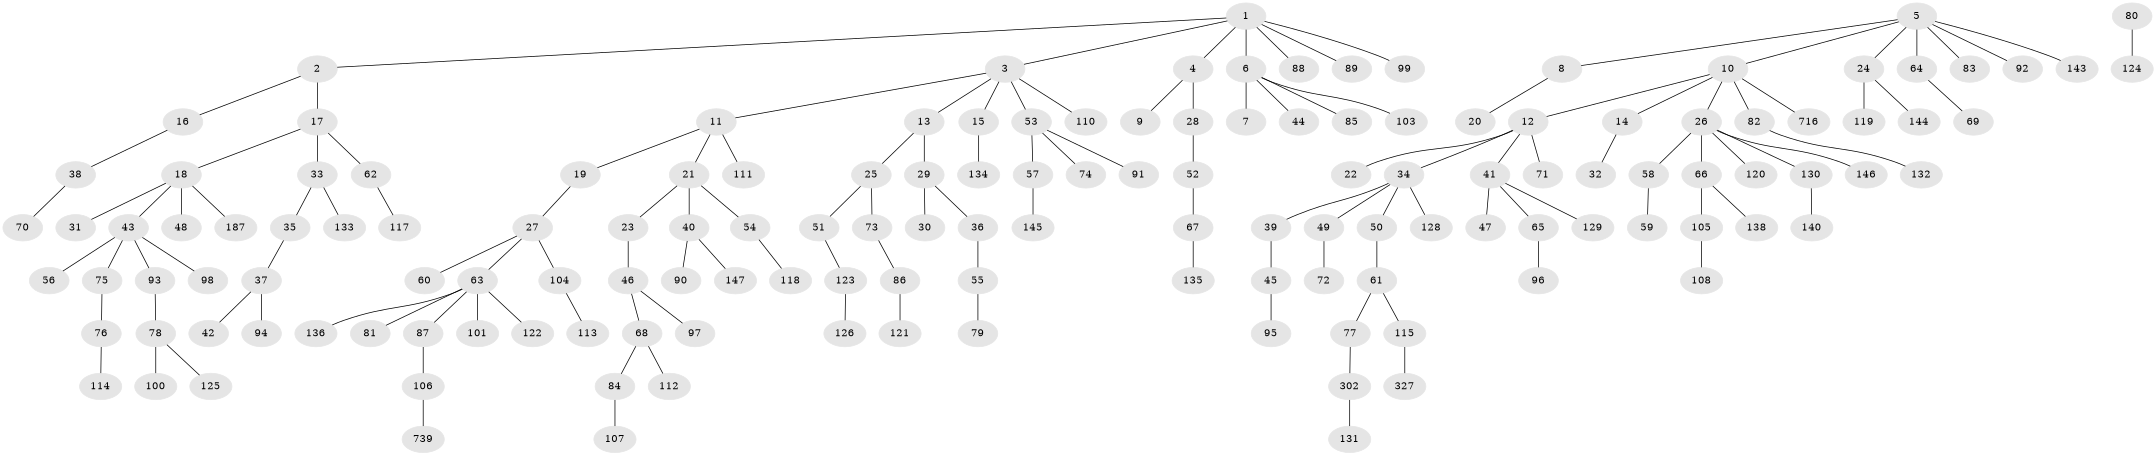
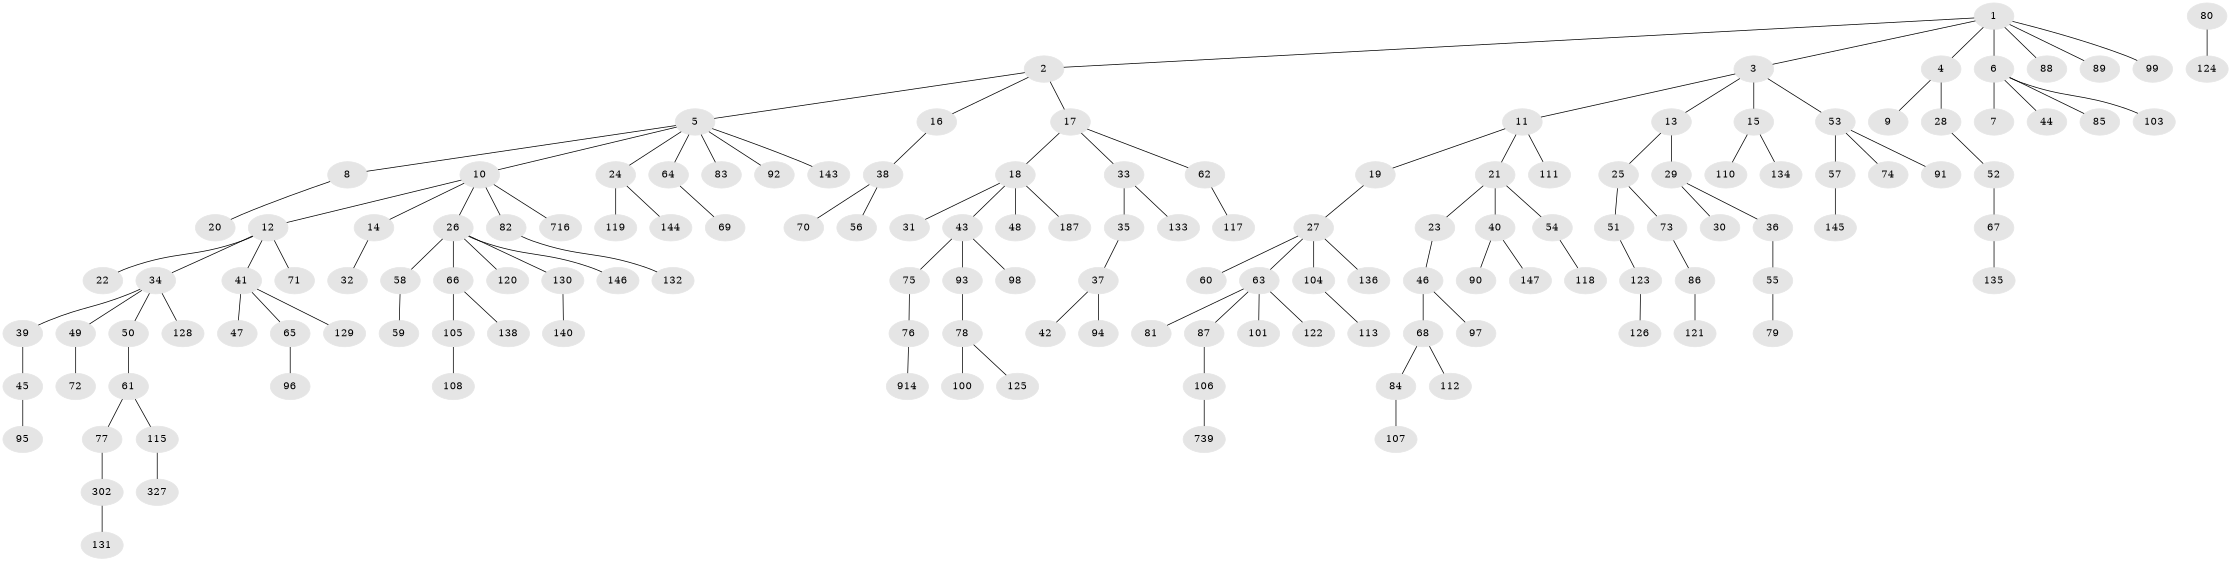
edge "3" -- "110": now "15" -- "110"
edge "2" -- "5": added
edge "43" -- "56": now "38" -- "56"
edge "63" -- "136": now "27" -- "136"
node "114": label "114" -> "914"
